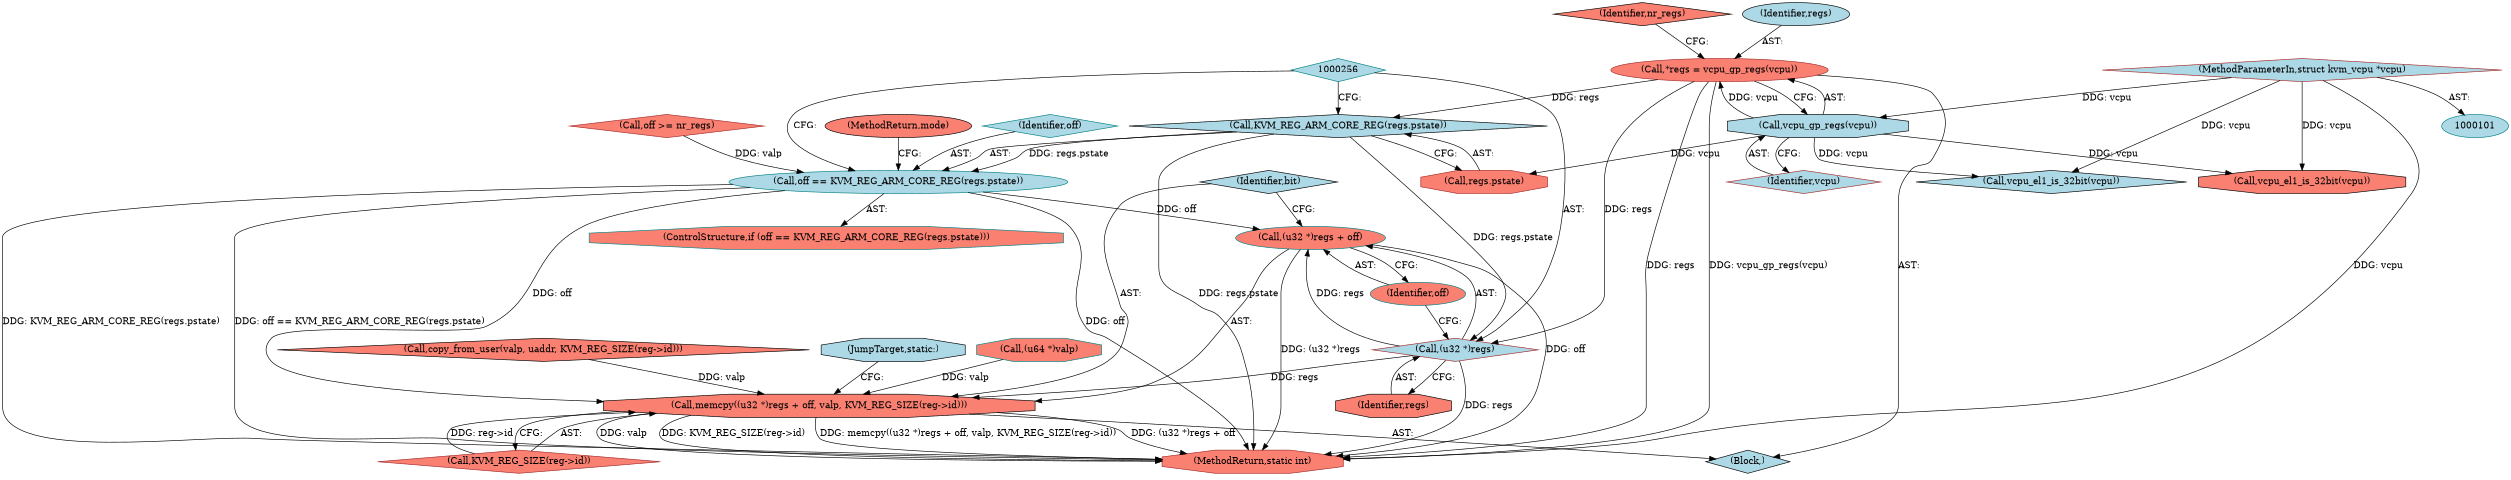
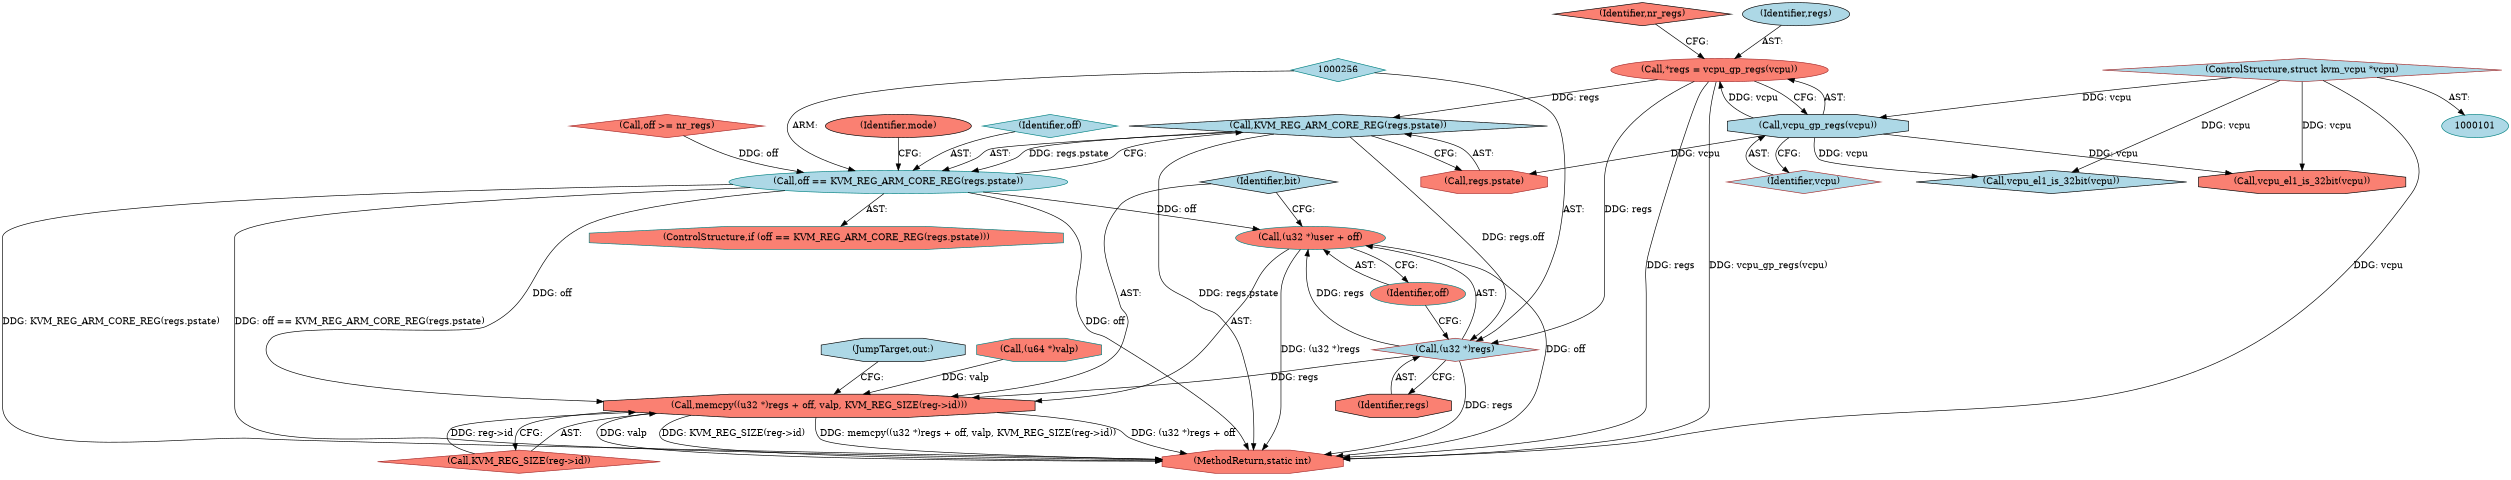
node "(MethodParameterIn,struct kvm_vcpu *vcpu)": label "(MethodParameterIn,struct kvm_vcpu *vcpu)" -> "(ControlStructure,struct kvm_vcpu *vcpu)"
edge "1000256" -> "(Call,KVM_REG_ARM_CORE_REG(regs.pstate))": now "(Call,off == KVM_REG_ARM_CORE_REG(regs.pstate))" -> "(Call,KVM_REG_ARM_CORE_REG(regs.pstate))"
edge "1000256" -> "(Call,off == KVM_REG_ARM_CORE_REG(regs.pstate))": label "CFG: " -> "ARM: "
node "(MethodReturn,mode)": label "(MethodReturn,mode)" -> "(Identifier,mode)"
edge "(Call,off >= nr_regs)" -> "(Call,off == KVM_REG_ARM_CORE_REG(regs.pstate))": label "DDG: valp" -> "DDG: off"
node "(Call,(u32 *)regs + off)": label "(Call,(u32 *)regs + off)" -> "(Call,(u32 *)user + off)"
edge "(Call,KVM_REG_ARM_CORE_REG(regs.pstate))" -> "(Call,(u32 *)regs)": label "DDG: regs.pstate" -> "DDG: regs.off"
node "(Call,copy_from_user(valp, uaddr, KVM_REG_SIZE(reg->id)))": removed
node "(JumpTarget,static:)": label "(JumpTarget,static:)" -> "(JumpTarget,out:)"
node "(Block,)": removed
